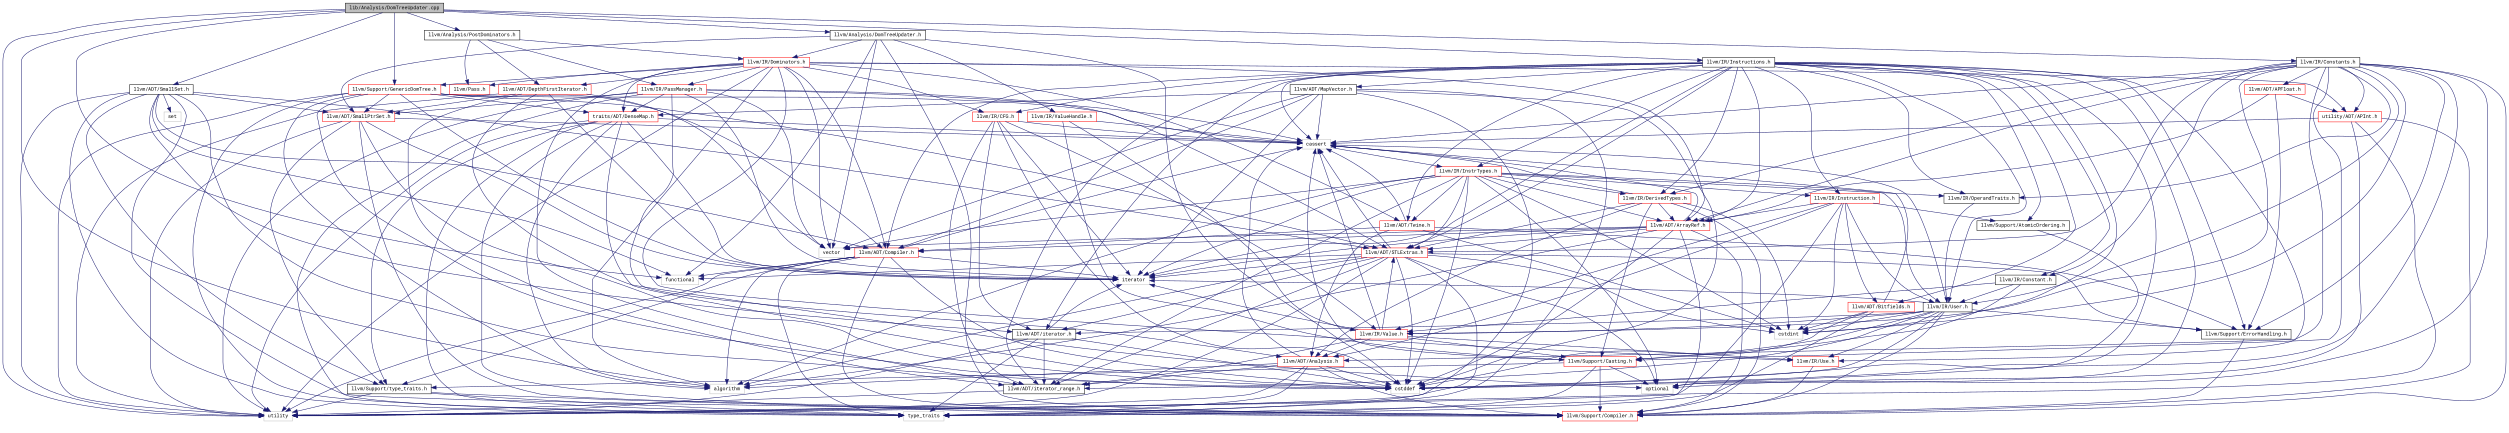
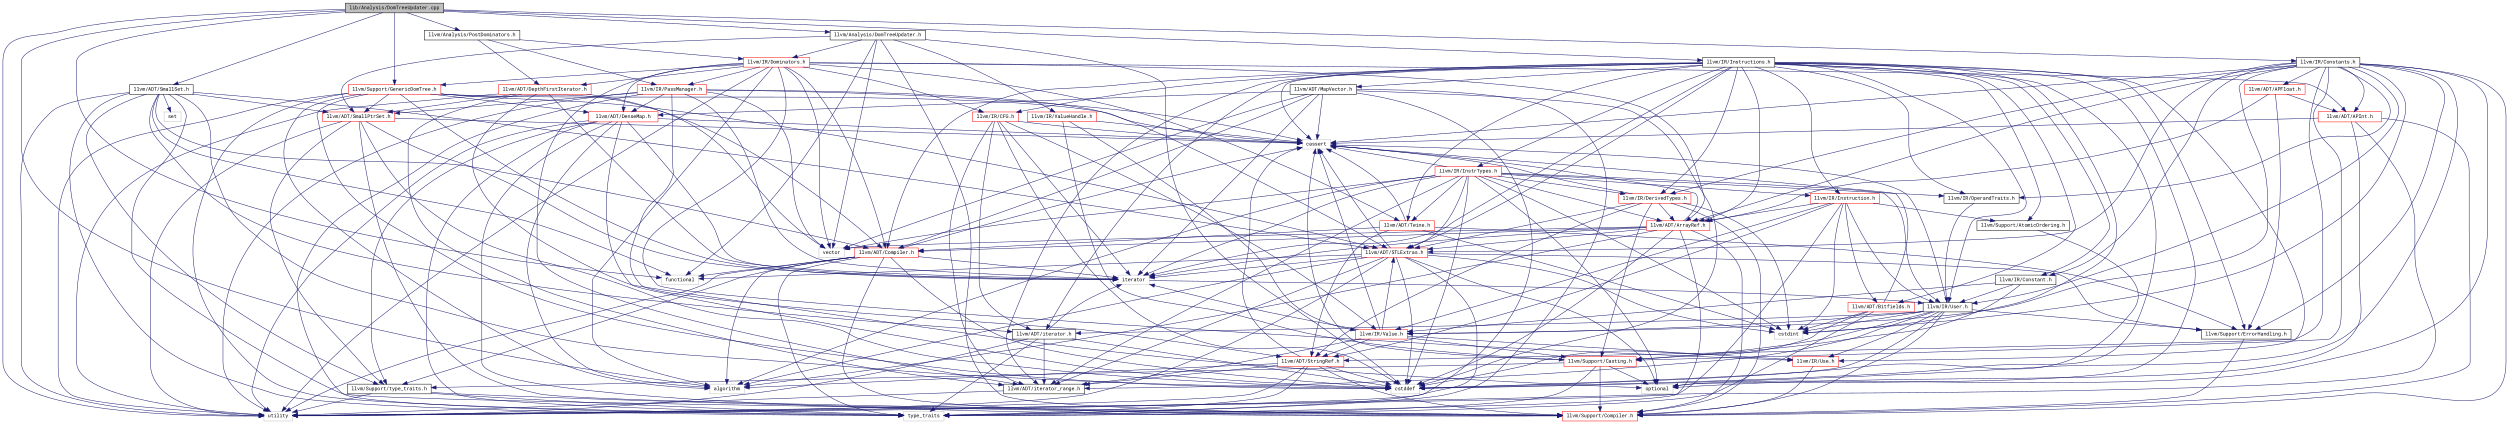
node "llvm/Pass.h": removed
node "traits/ADT/DenseMap.h": label "traits/ADT/DenseMap.h" -> "llvm/ADT/DenseMap.h"
node "utility/ADT/APInt.h": label "utility/ADT/APInt.h" -> "llvm/ADT/APInt.h"
edge "cassert" -> "llvm/IR/InstrTypes.h": reversed
edge "llvm/IR/User.h" -> "iterator": reversed
edge "llvm/ADT/STLExtras.h" -> "llvm/ADT/iterator.h": removed
node "llvm/ADT/Analysis.h": label "llvm/ADT/Analysis.h" -> "llvm/ADT/StringRef.h"
